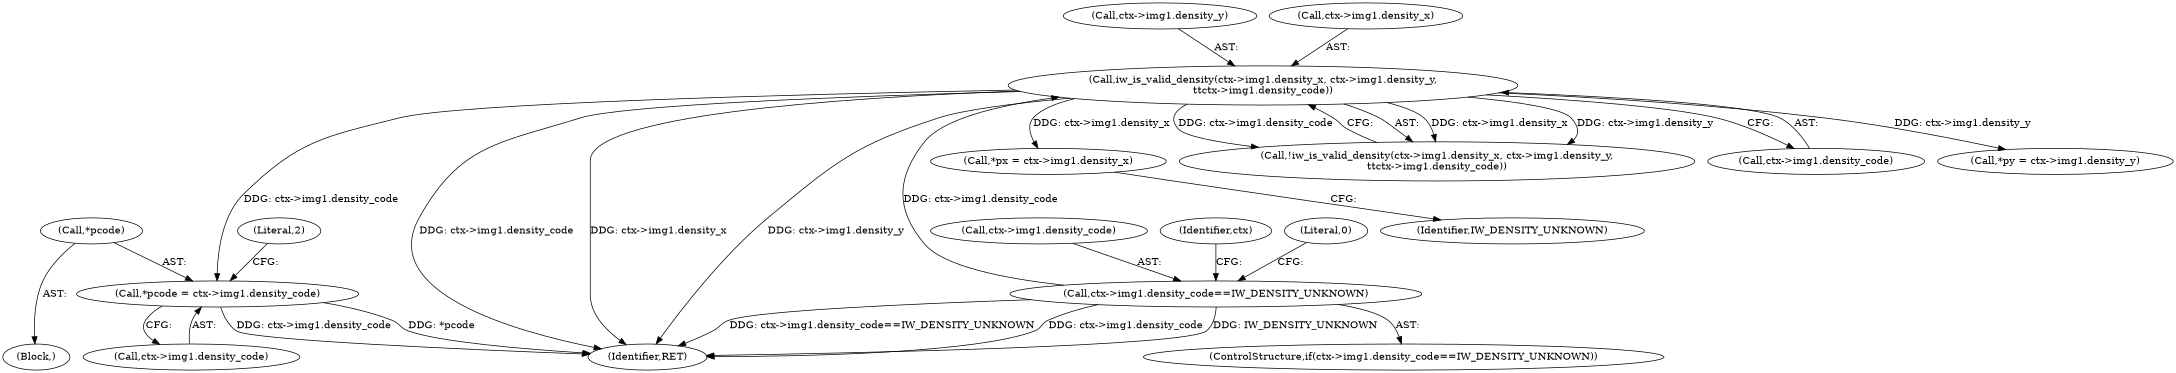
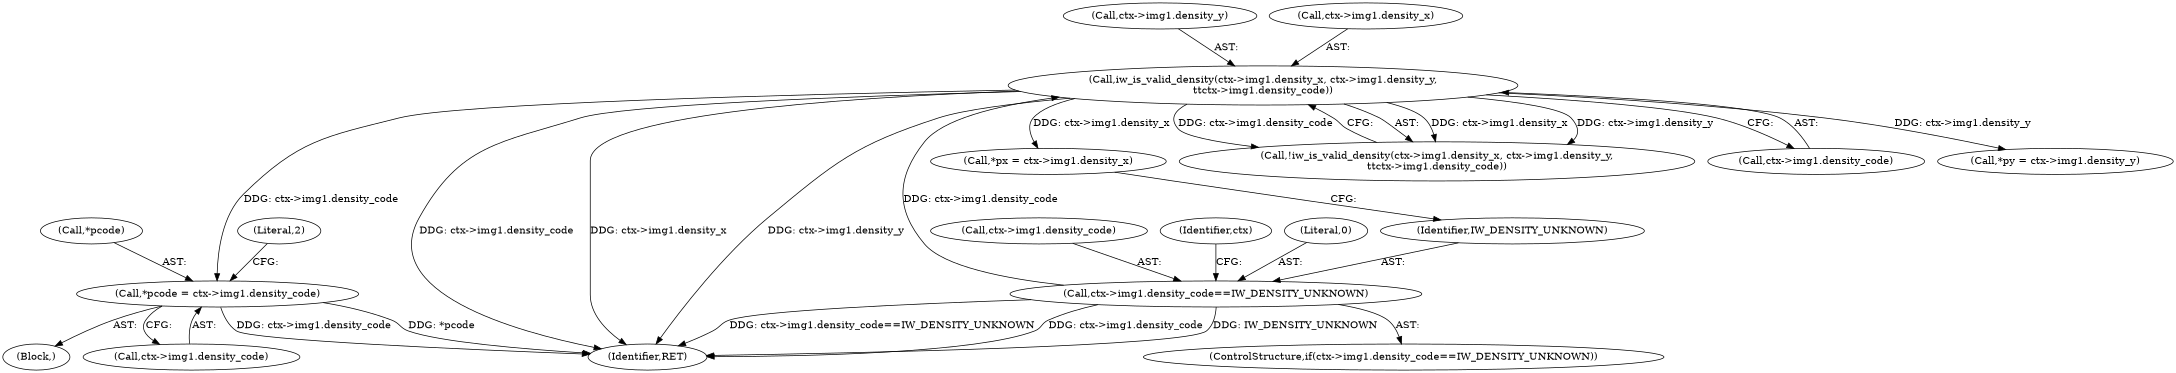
edge "(Identifier,IW_DENSITY_UNKNOWN)" -> "(Call,ctx->img1.density_code==IW_DENSITY_UNKNOWN)": added, label "AST:"
edge "(Literal,0)" -> "(Call,ctx->img1.density_code==IW_DENSITY_UNKNOWN)": label "CFG: " -> "AST: "
edge "(Call,*pcode)" -> "(Block,)": now "(Call,*pcode = ctx->img1.density_code)" -> "(Block,)"
